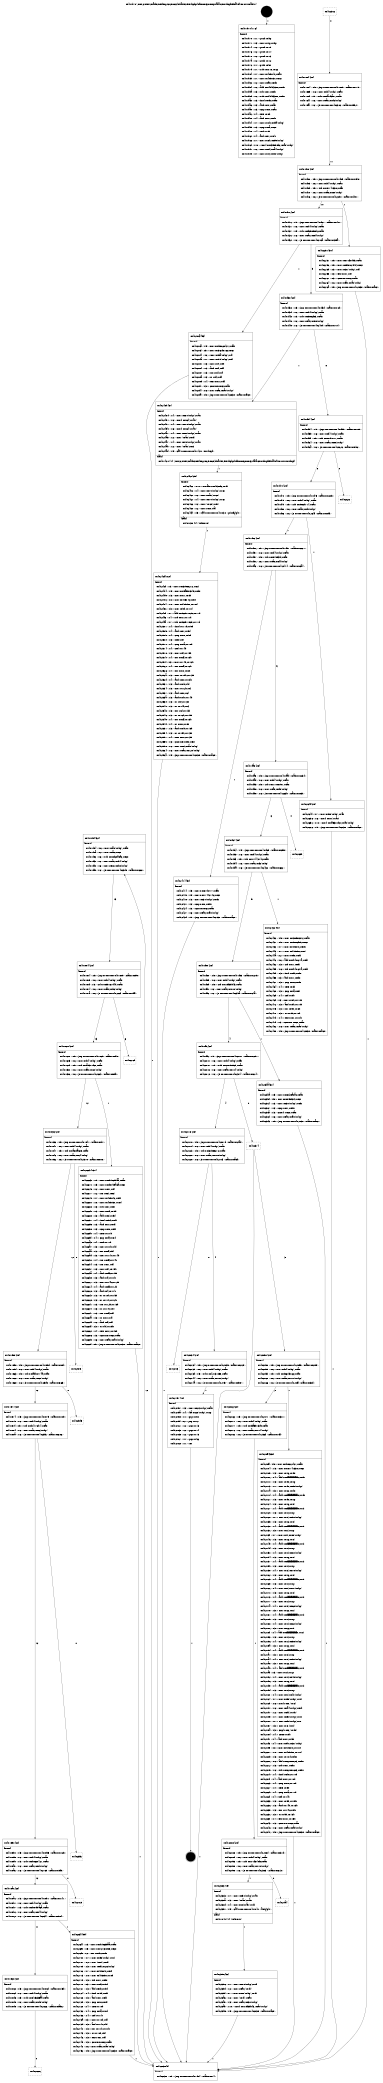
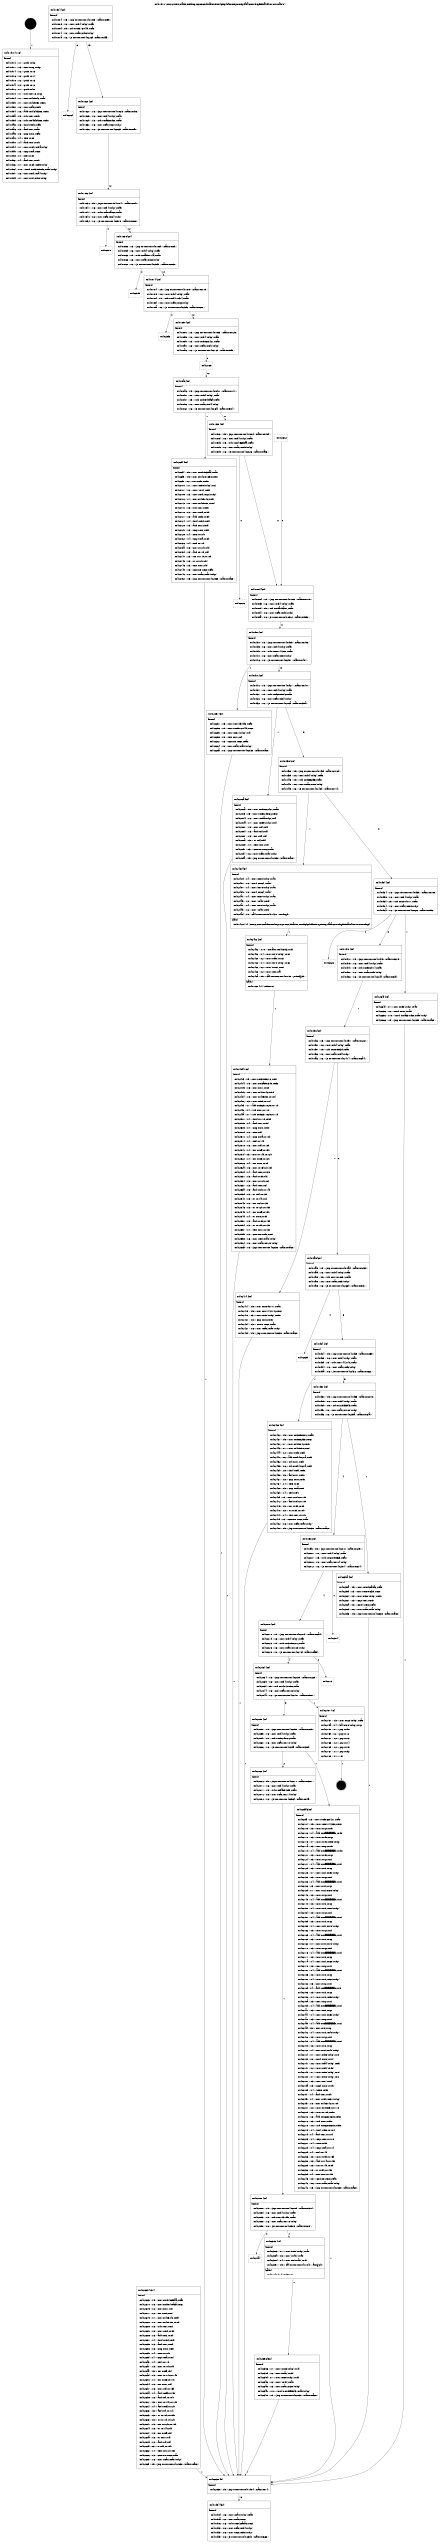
edge "0x401ec8 [28]" -> "0x401ee4 [28]": added, label "11"
edge "0x401f70 [28]" -> "0x40264f [28]": now "0x401f54 [28]" -> "0x40264f [28]"
edge "0x401de4 [32]" -> "0x401e04 [28]": removed, label "13"
edge "0x401e20 [28]" -> "0x40266b [137]": removed, label "1"
edge "0x402374" -> "0x402050 [28]": now "0x402034 [28]" -> "0x402050 [28]"
edge "0x402374" -> "0x40283e [5]": now "0x402432 [91]" -> "0x40283e [5]"
edge "0x401e90 [28]" -> "0x401eac [28]": now "0x402769" -> "0x401eac [28]"
